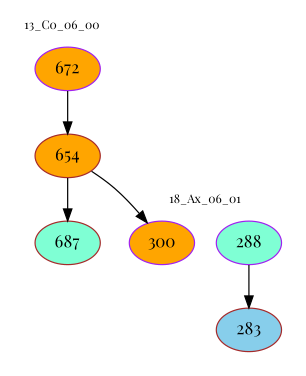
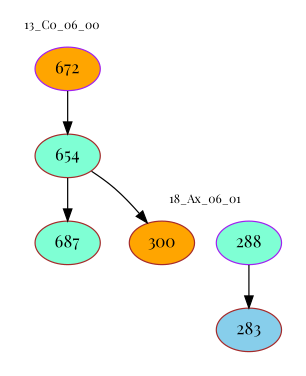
node "654": fillcolor orange -> aquamarine
node "300": color purple -> brown
